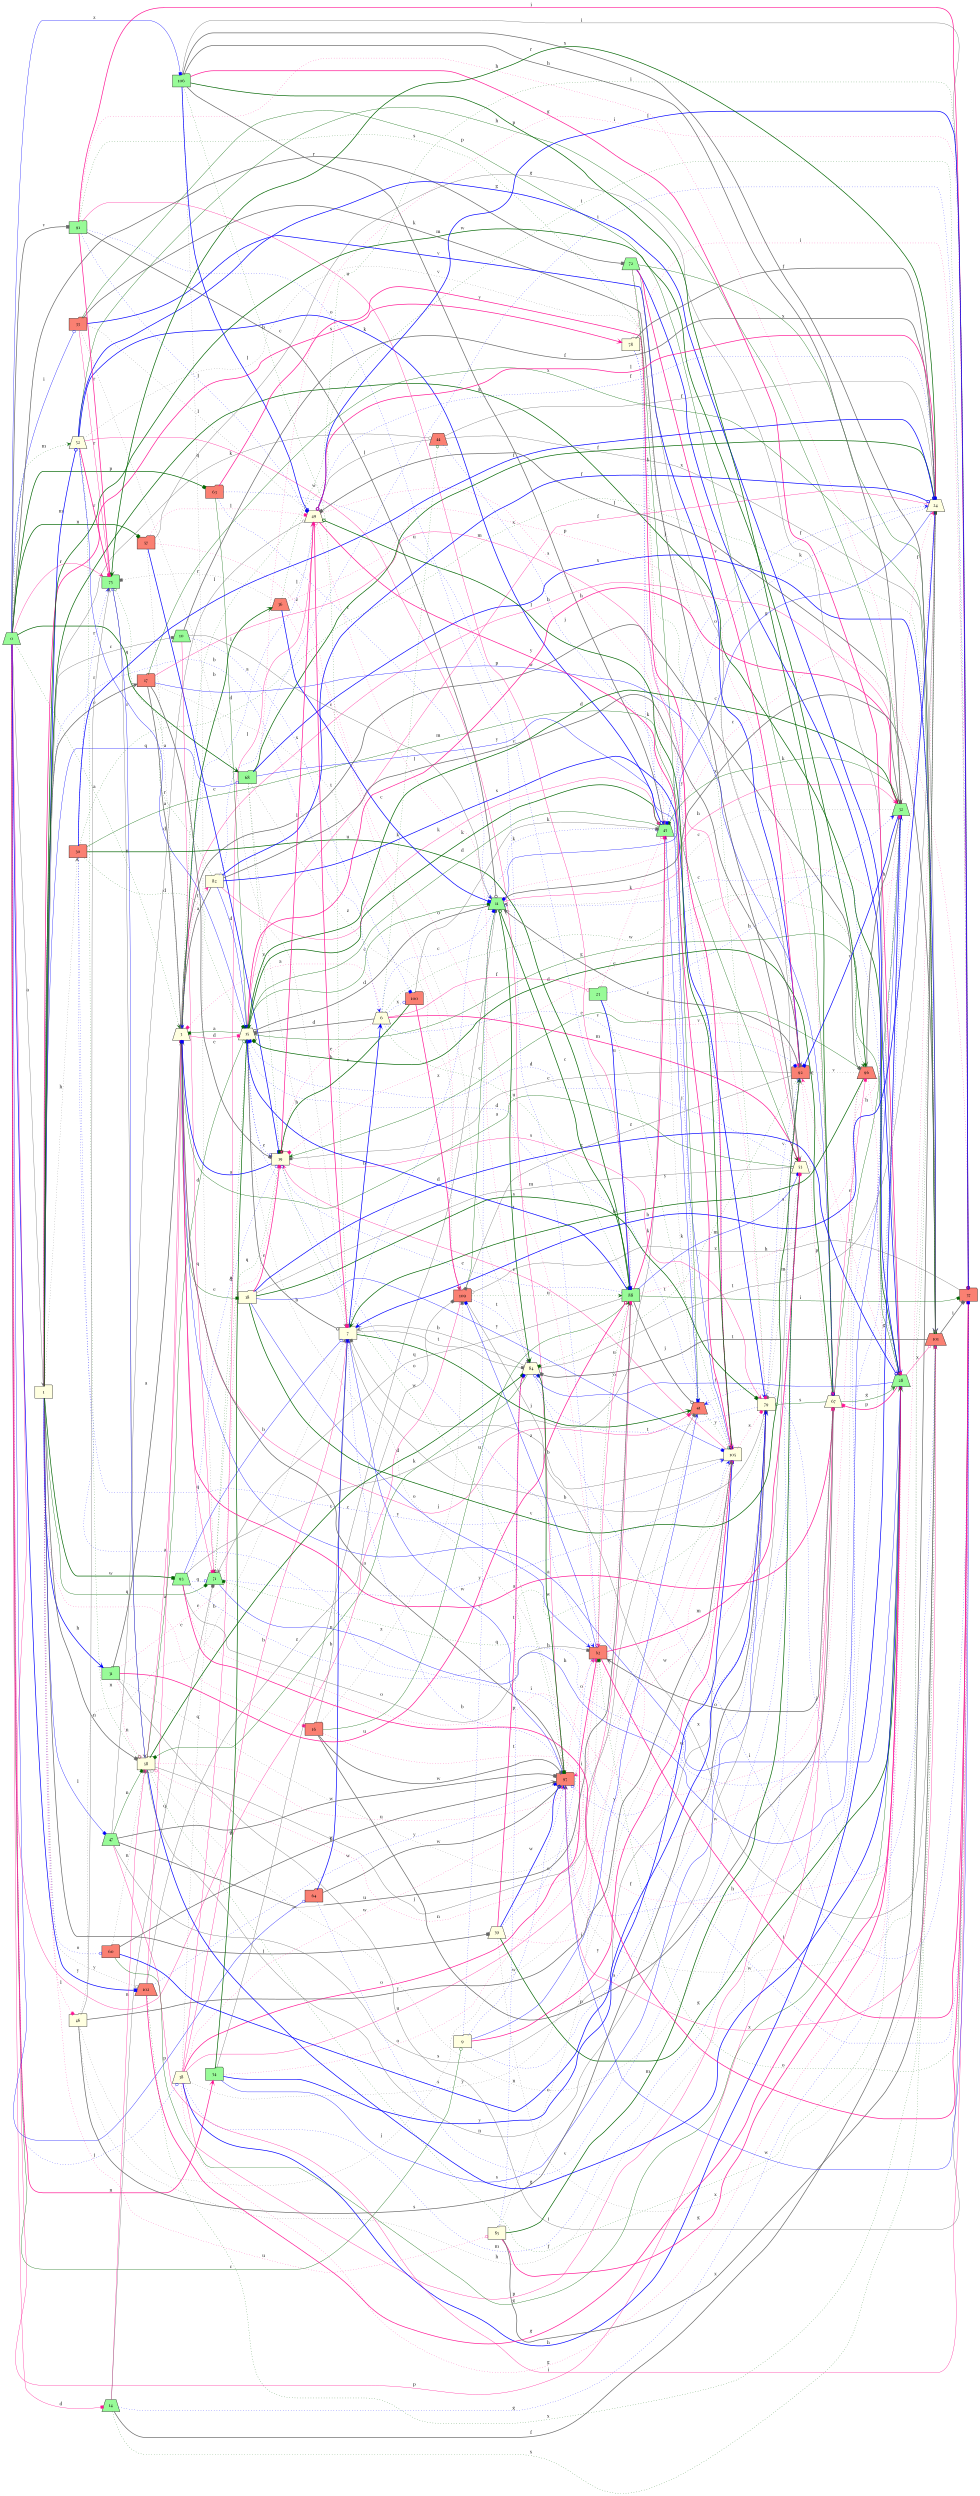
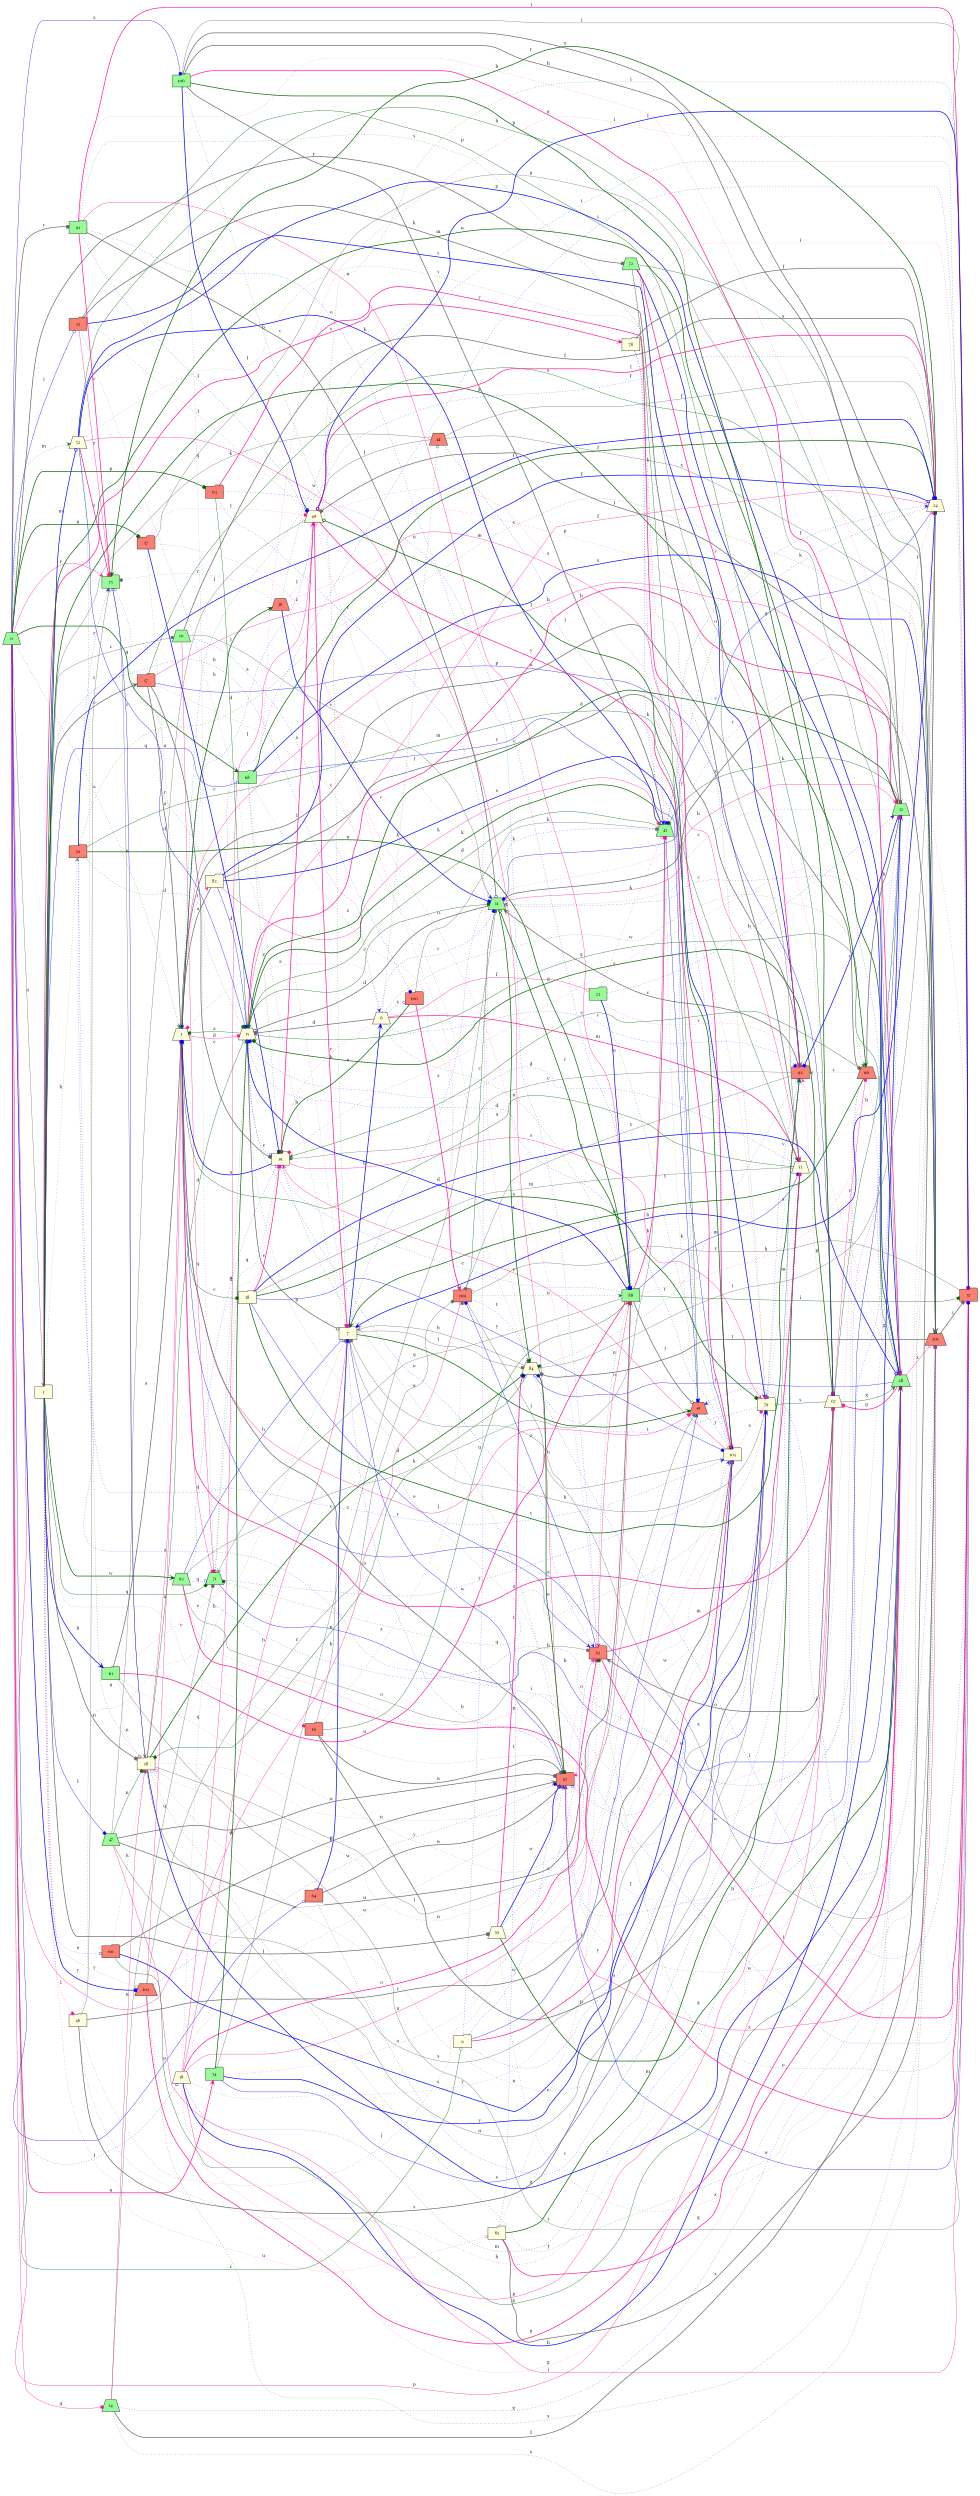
edge "1" -> "93": arrowhead box -> vee
node "31": label "31" -> "61"
